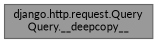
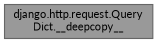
node "django.http.request.Query Query.__deepcopy__": label "django.http.request.Query Query.__deepcopy__" -> "django.http.request.Query Dict.__deepcopy__"
